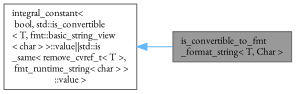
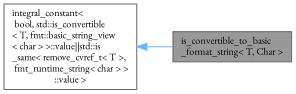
node "is_convertible_to_fmt _format_string< T, Char >": label "is_convertible_to_fmt _format_string< T, Char >" -> "is_convertible_to_basic _format_string< T, Char >"
